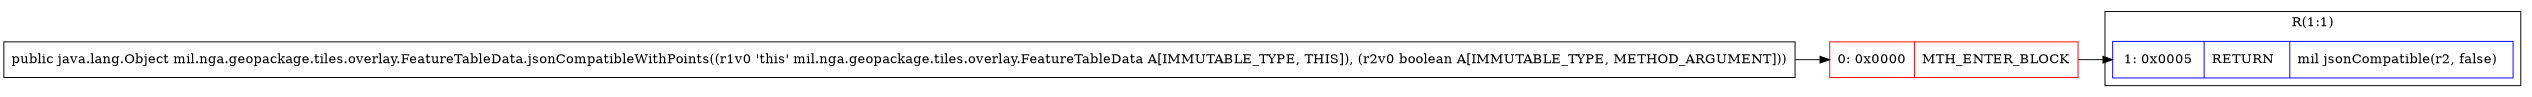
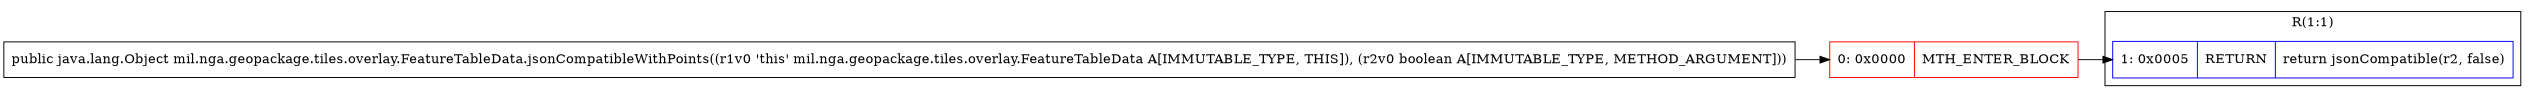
node "1: 0x0005": text "mil jsonCompatible(r2, false)" -> "return jsonCompatible(r2, false)"
